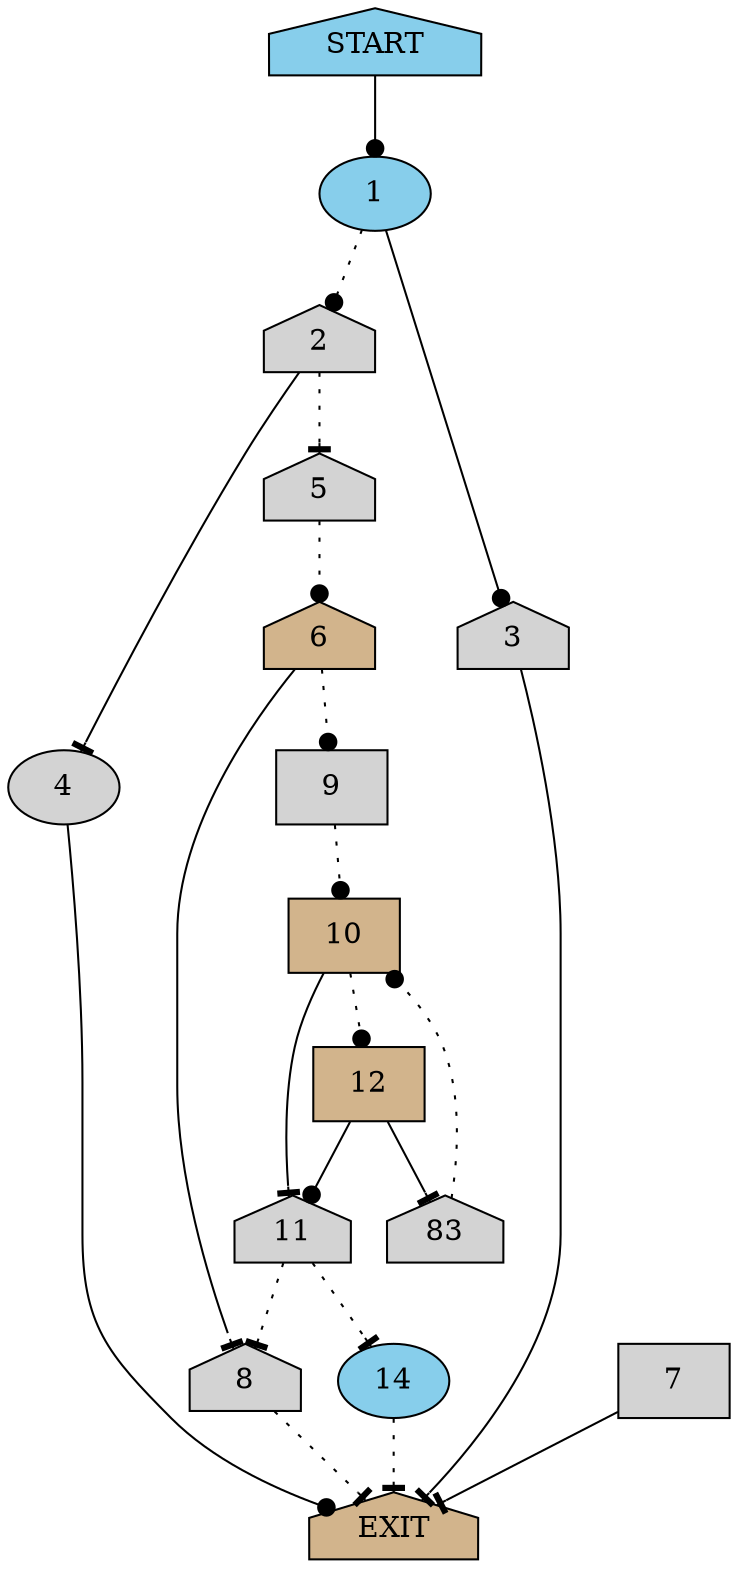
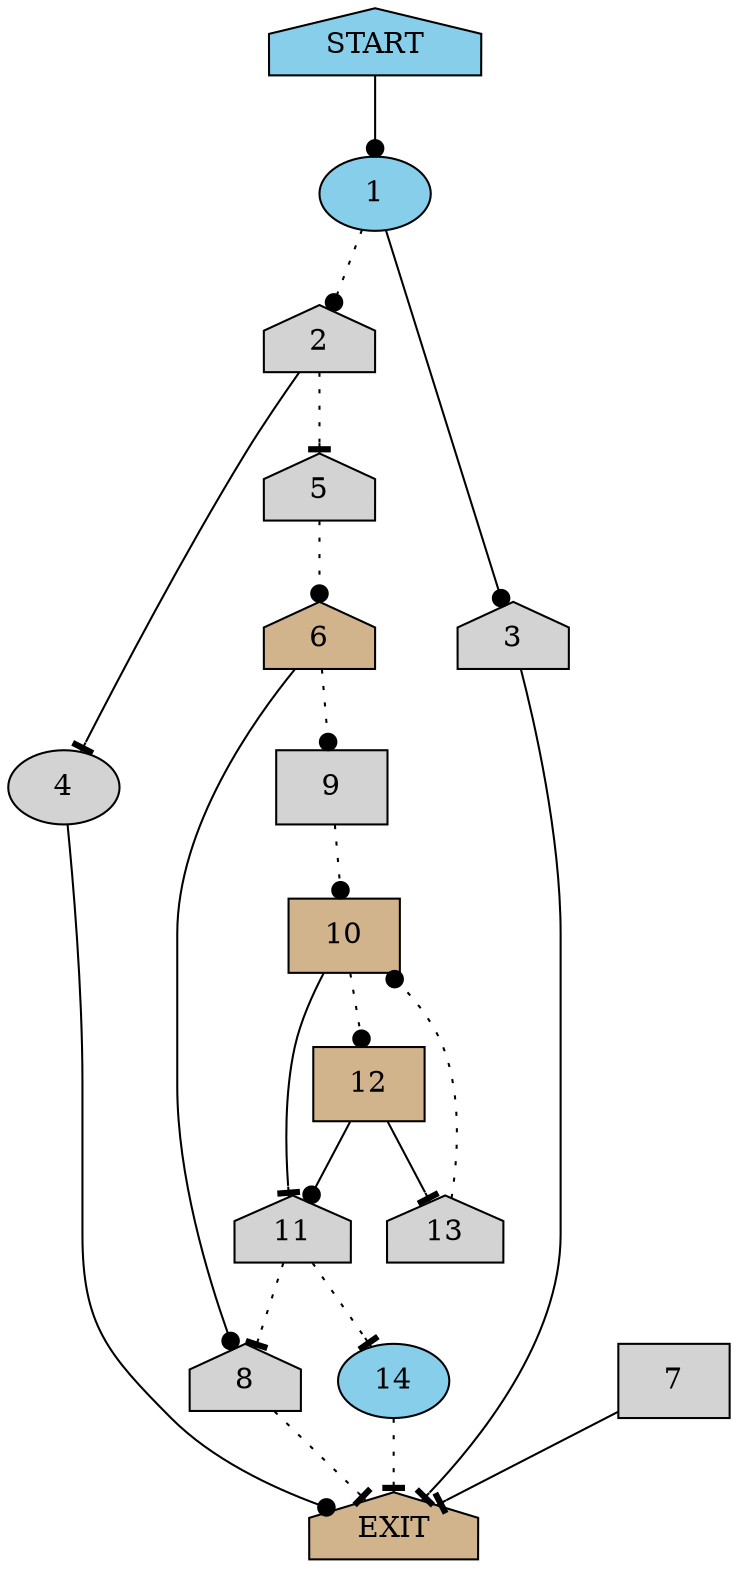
edge "6" -> "8": arrowhead tee -> dot
node "83": label "83" -> "13"
